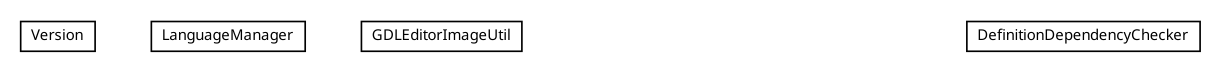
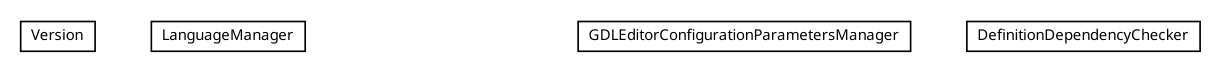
node "GDLEditorImageUtil": removed
node "GDLEditorConfigurationParametersManager": added
